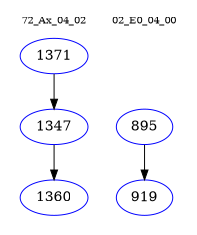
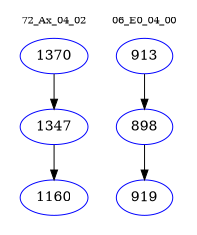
cluster "02_E0_04_00": label "02_E0_04_00" -> "06_E0_04_00"
node "1371": label "1371" -> "1370"
node "913": added
node "895": label "895" -> "898"
node "1360": label "1360" -> "1160"
